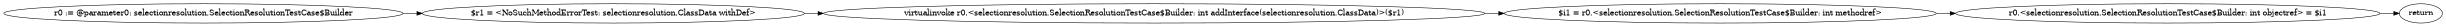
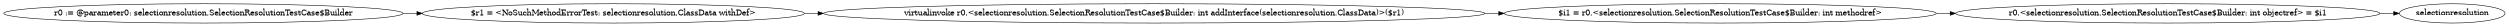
node "return": label "return" -> "selectionresolution"
